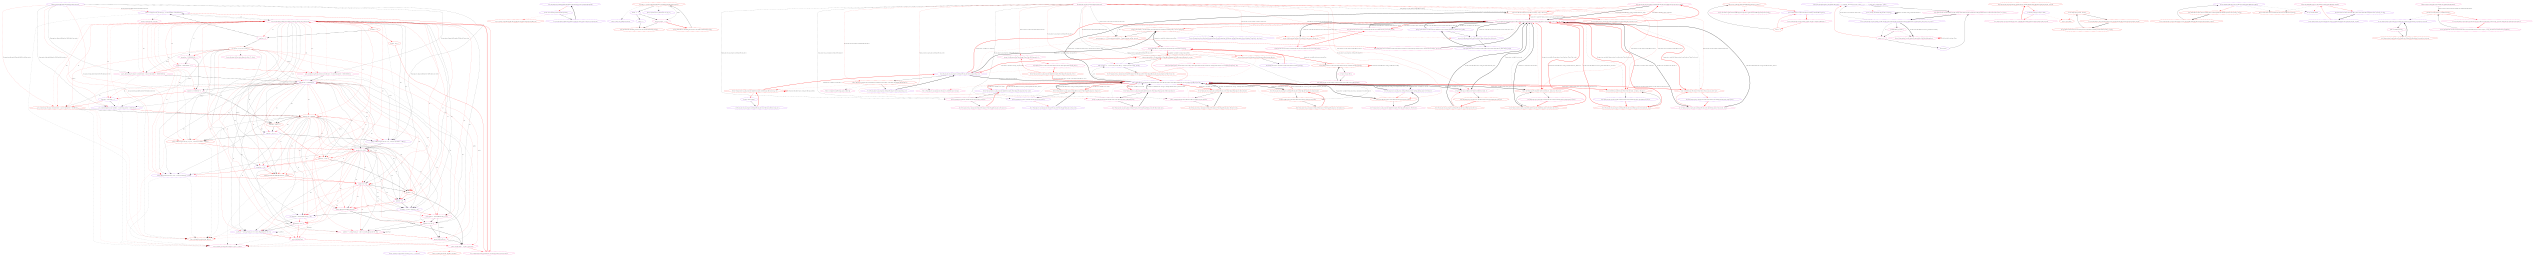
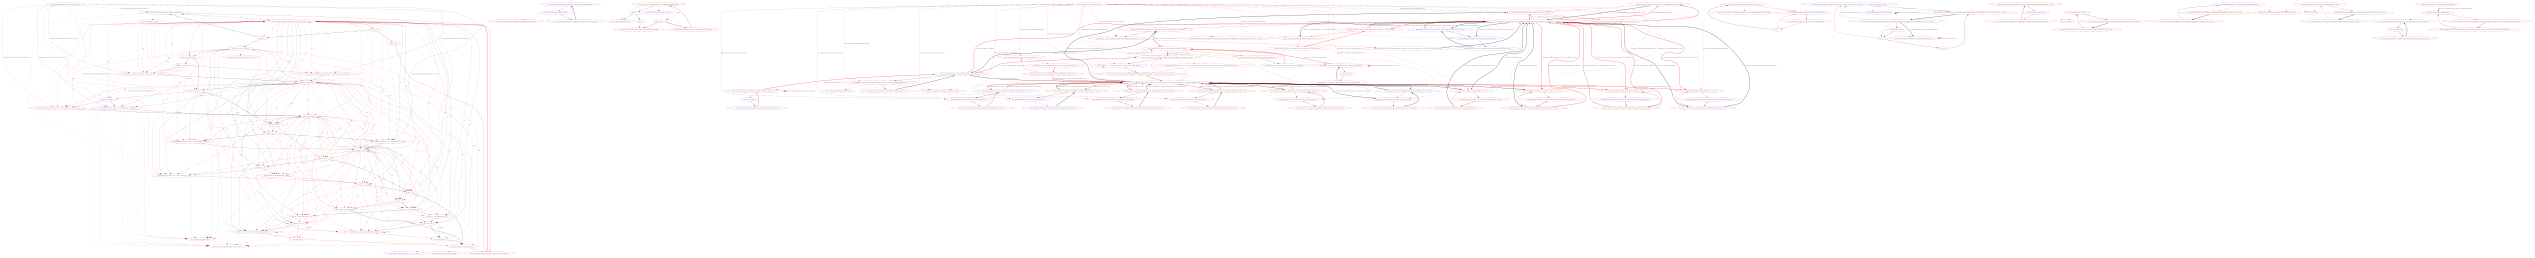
edge "index == -1" -> "return (index * 22.5);": now "index == -1" -> "Entry string.ToUpperInvariant()"
